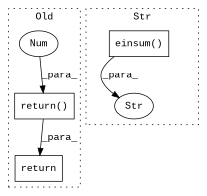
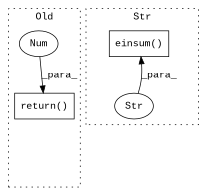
edge "einsum()" -> "Str": reversed
node "return": removed
